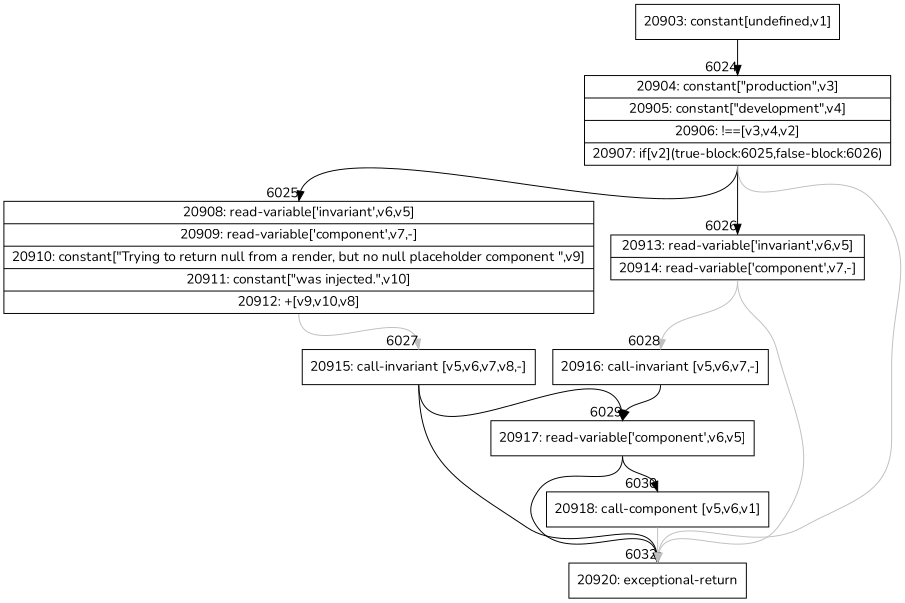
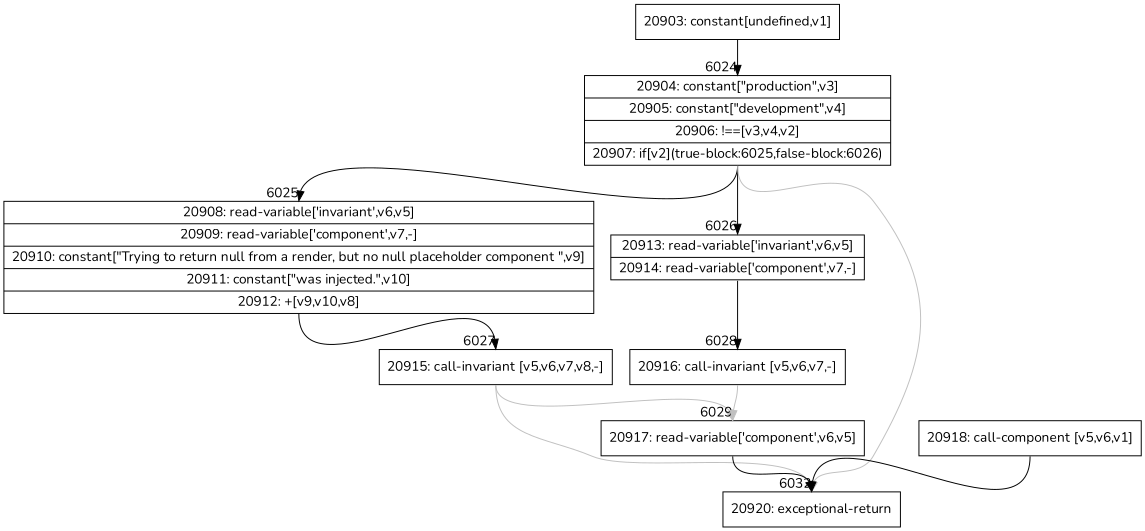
edge "20913: read-variable['invariant',v6,v5]" -> "20916: call-invariant [v5,v6,v7,-]": color gray -> black
edge "20908: read-variable['invariant',v6,v5]" -> "20915: call-invariant [v5,v6,v7,v8,-]": color gray -> black
edge "20916: call-invariant [v5,v6,v7,-]" -> "20917: read-variable['component',v6,v5]": color black -> gray
edge "20915: call-invariant [v5,v6,v7,v8,-]" -> "20917: read-variable['component',v6,v5]": color black -> gray
edge "20913: read-variable['invariant',v6,v5]" -> "20920: exceptional-return": removed
edge "20917: read-variable['component',v6,v5]" -> "20918: call-component [v5,v6,v1]": removed
edge "20915: call-invariant [v5,v6,v7,v8,-]" -> "20920: exceptional-return": color black -> gray
edge "20918: call-component [v5,v6,v1]" -> "20920: exceptional-return": color gray -> black
